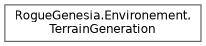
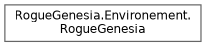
node "RogueGenesia.Environement. TerrainGeneration": label "RogueGenesia.Environement. TerrainGeneration" -> "RogueGenesia.Environement. RogueGenesia"
